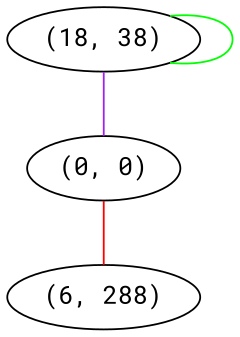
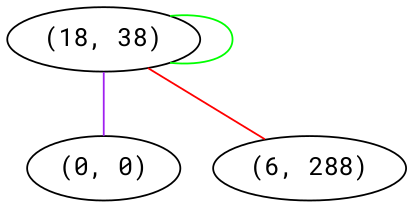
edge "(0, 0)" -- "(6, 288)": now "(18, 38)" -- "(6, 288)"
